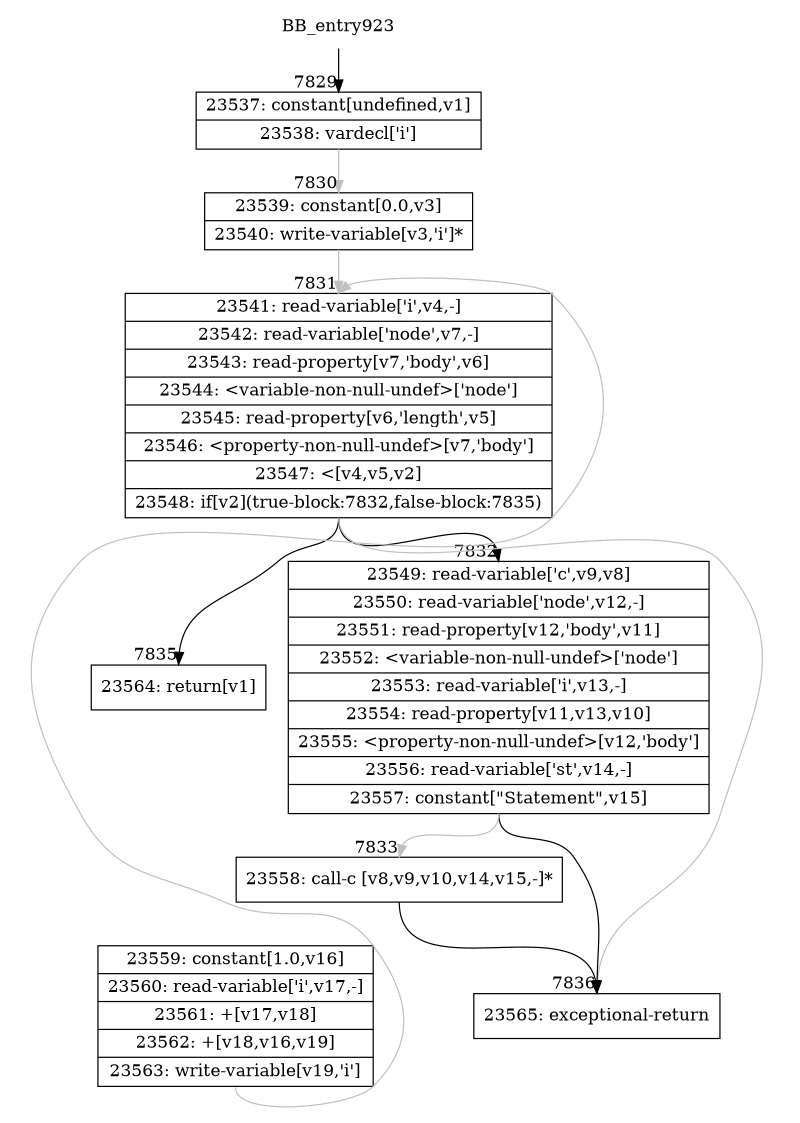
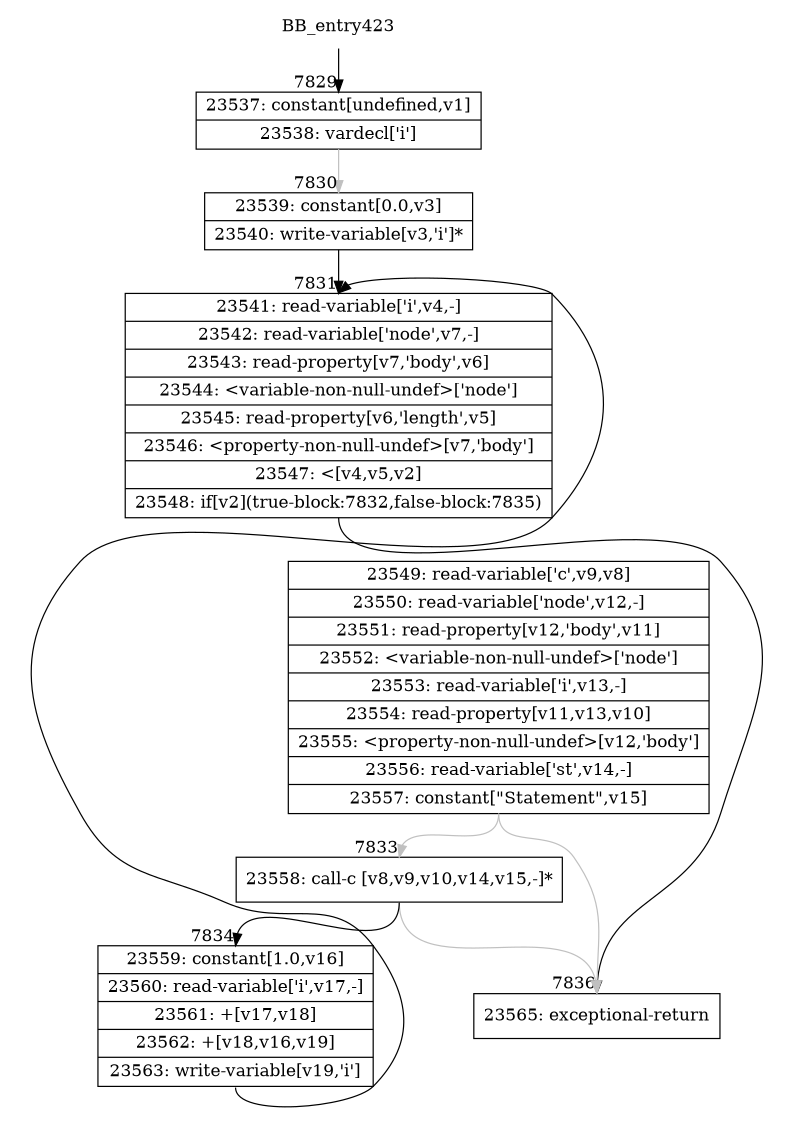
node "BB_entry923": label "BB_entry923" -> "BB_entry423"
edge "23539: constant[0.0,v3]" -> "23541: read-variable['i',v4,-]": color gray -> black
edge "23541: read-variable['i',v4,-]" -> "23549: read-variable['c',v9,v8]": removed
edge "23559: constant[1.0,v16]" -> "23541: read-variable['i',v4,-]": color gray -> black
edge "23541: read-variable['i',v4,-]" -> "23565: exceptional-return": color gray -> black
node "23564: return[v1]": removed
edge "23549: read-variable['c',v9,v8]" -> "23565: exceptional-return": color black -> gray
edge "23558: call-c [v8,v9,v10,v14,v15,-]*" -> "23559: constant[1.0,v16]": added
edge "23558: call-c [v8,v9,v10,v14,v15,-]*" -> "23565: exceptional-return": color black -> gray
